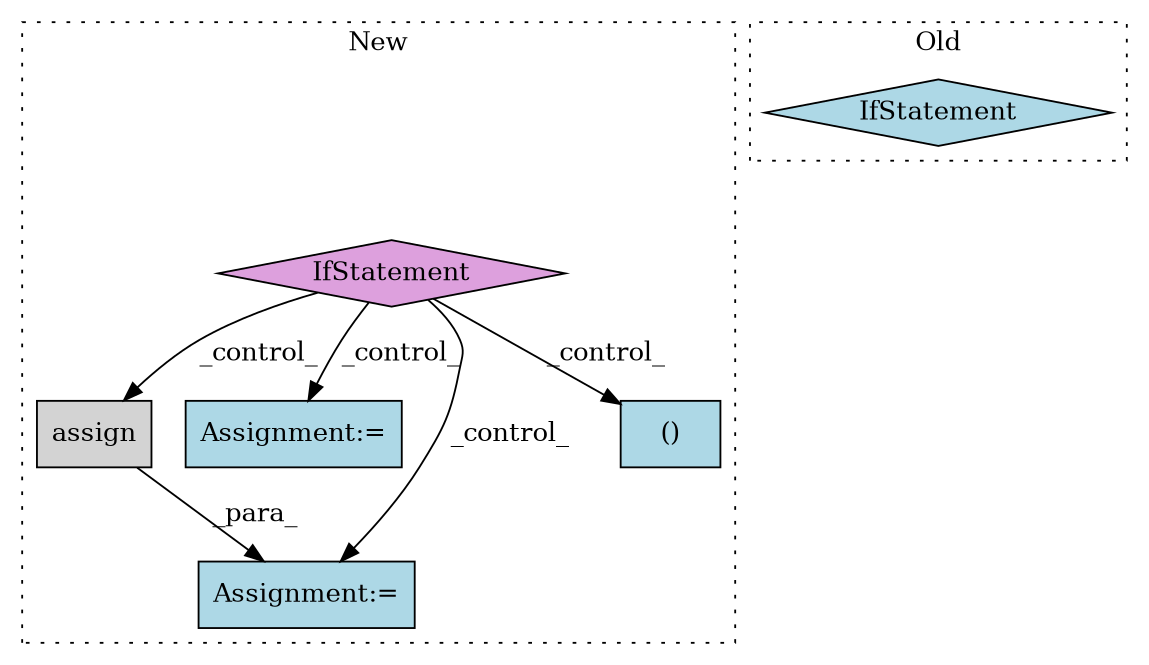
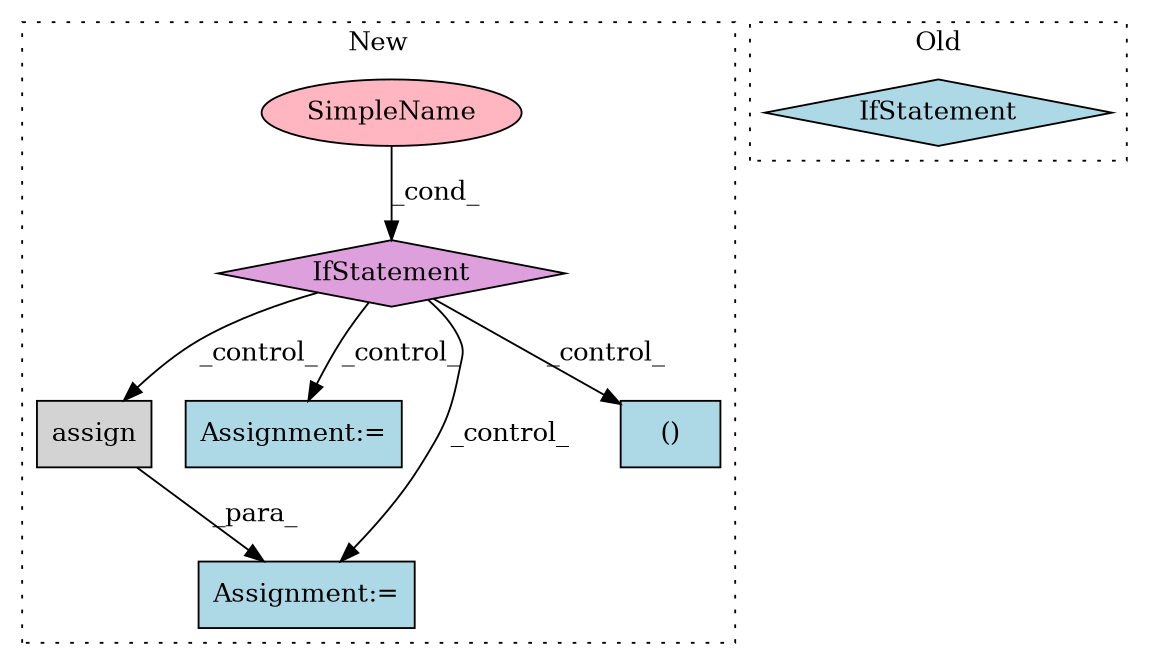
node "SimpleName": added
